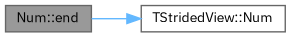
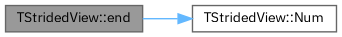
node "Num::end": label "Num::end" -> "TStridedView::end"
